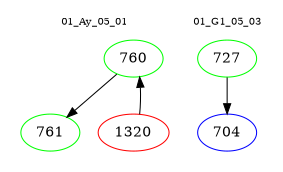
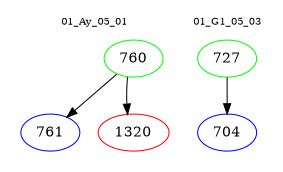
edge "1320" -> "760": reversed
node "761": color green -> blue
